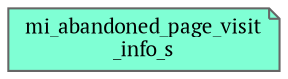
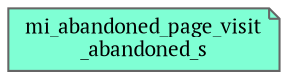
node "mi_abandoned_page_visit _info_s": label "mi_abandoned_page_visit _info_s" -> "mi_abandoned_page_visit _abandoned_s"
